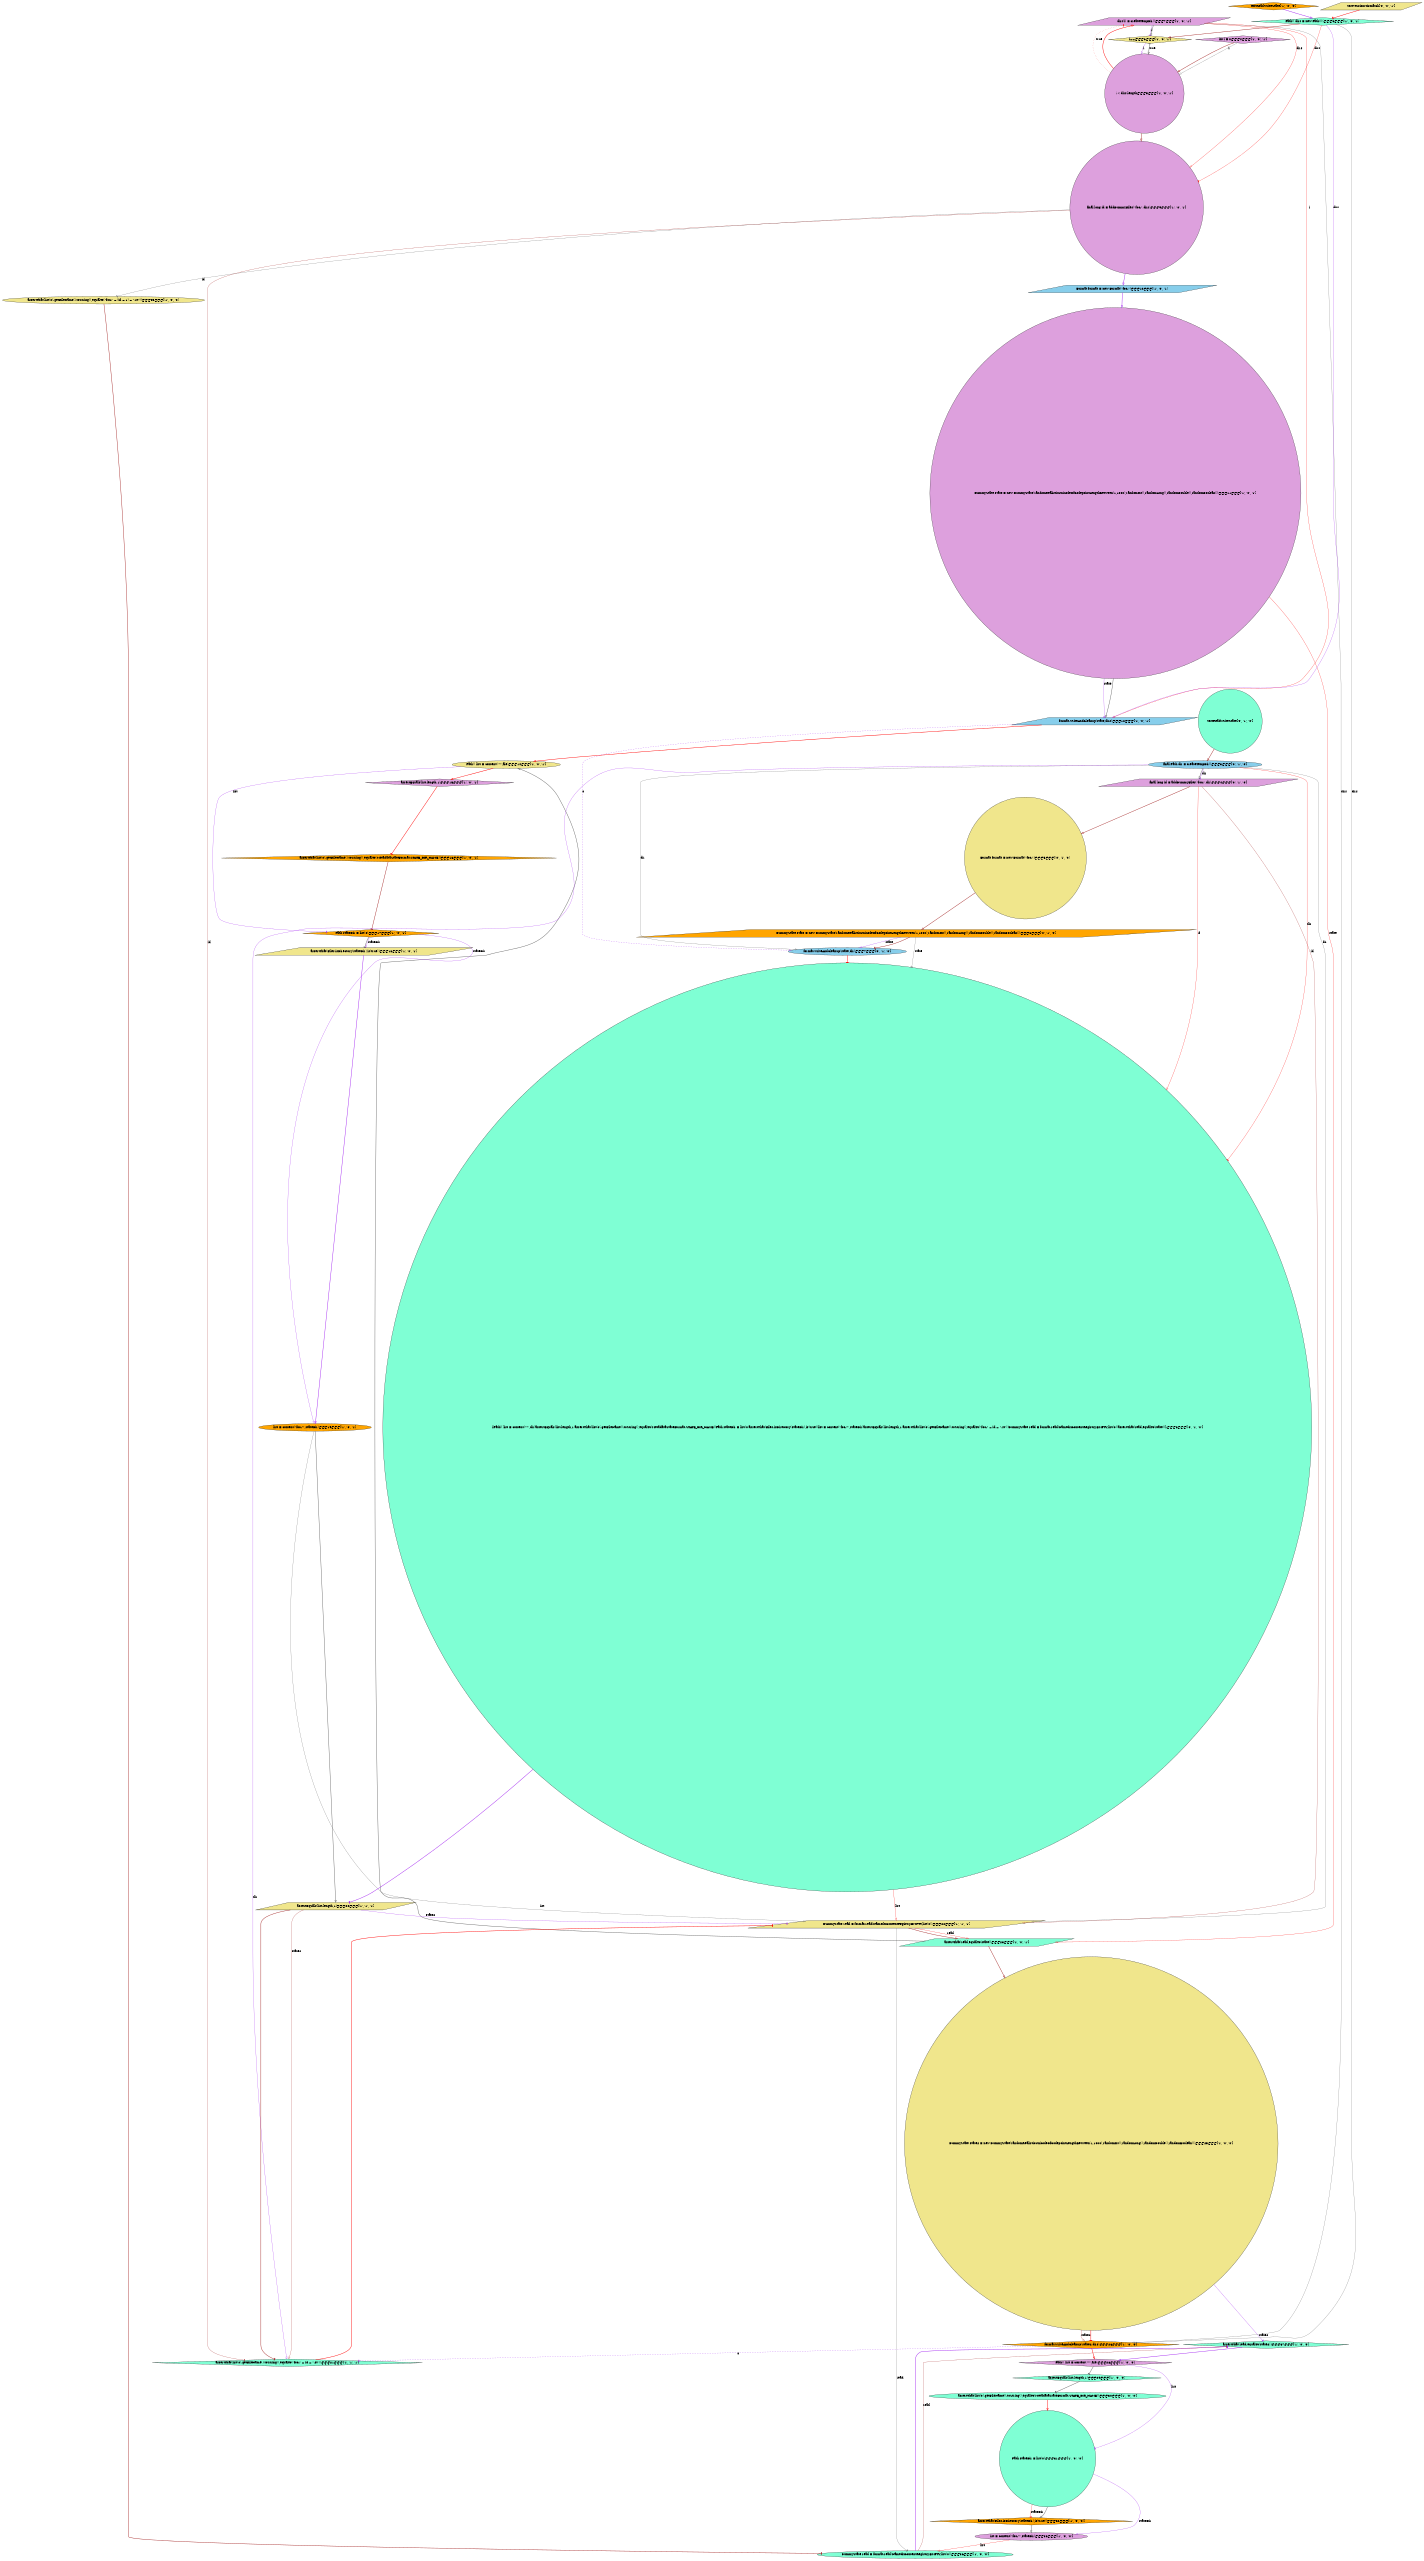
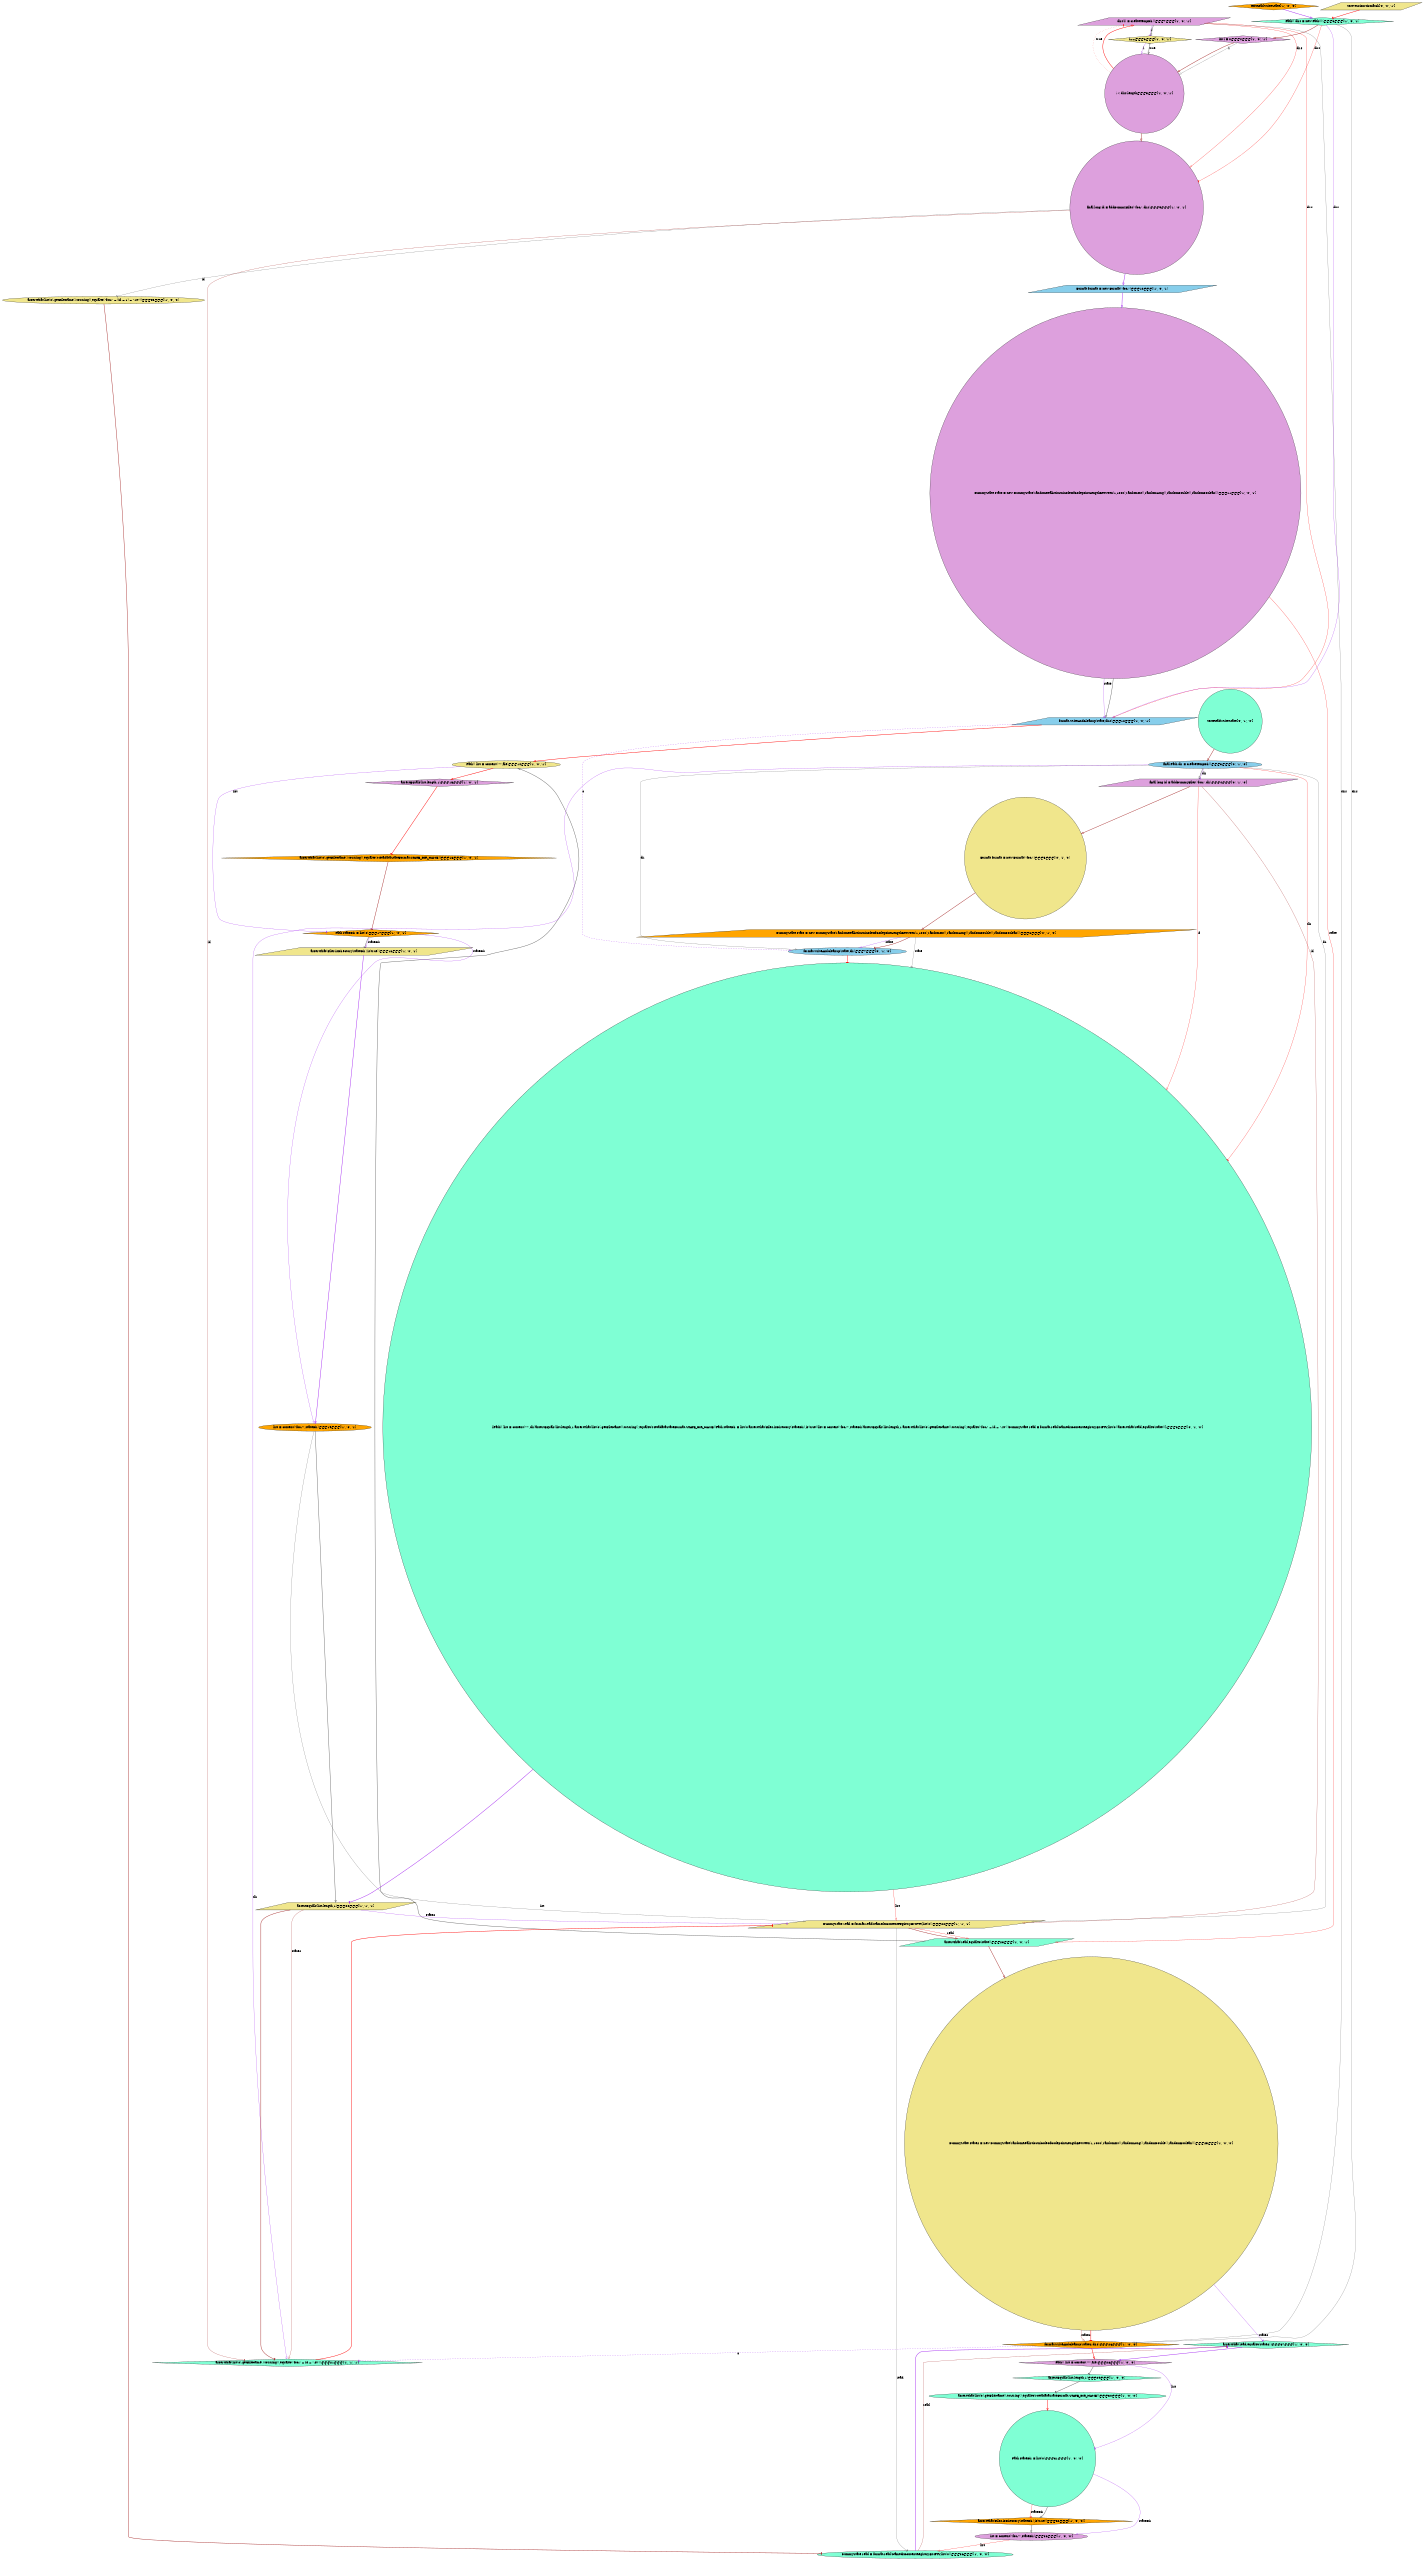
edge "Path(( dirs = new Path((((@@@3@@@['1', '0', '1']" -> "i++@@@6@@@['1', '0', '1']": now "Path(( dirs = new Path((((@@@3@@@['1', '0', '1']" -> "int i = 0@@@4@@@['1', '0', '1']"
edge "dirs(i( = createTempDir()@@@7@@@['1', '0', '1']" -> "format.writeAndCleanup(state,dirs)@@@12@@@['1', '0', '1']": label "i" -> "dirs"
